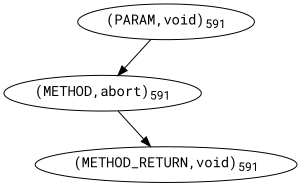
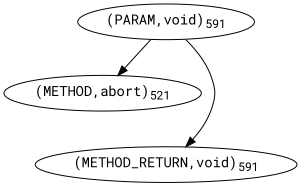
node "(METHOD,abort)": text "591" -> "521"
edge "(METHOD,abort)" -> "(METHOD_RETURN,void)": now "(PARAM,void)" -> "(METHOD_RETURN,void)"
